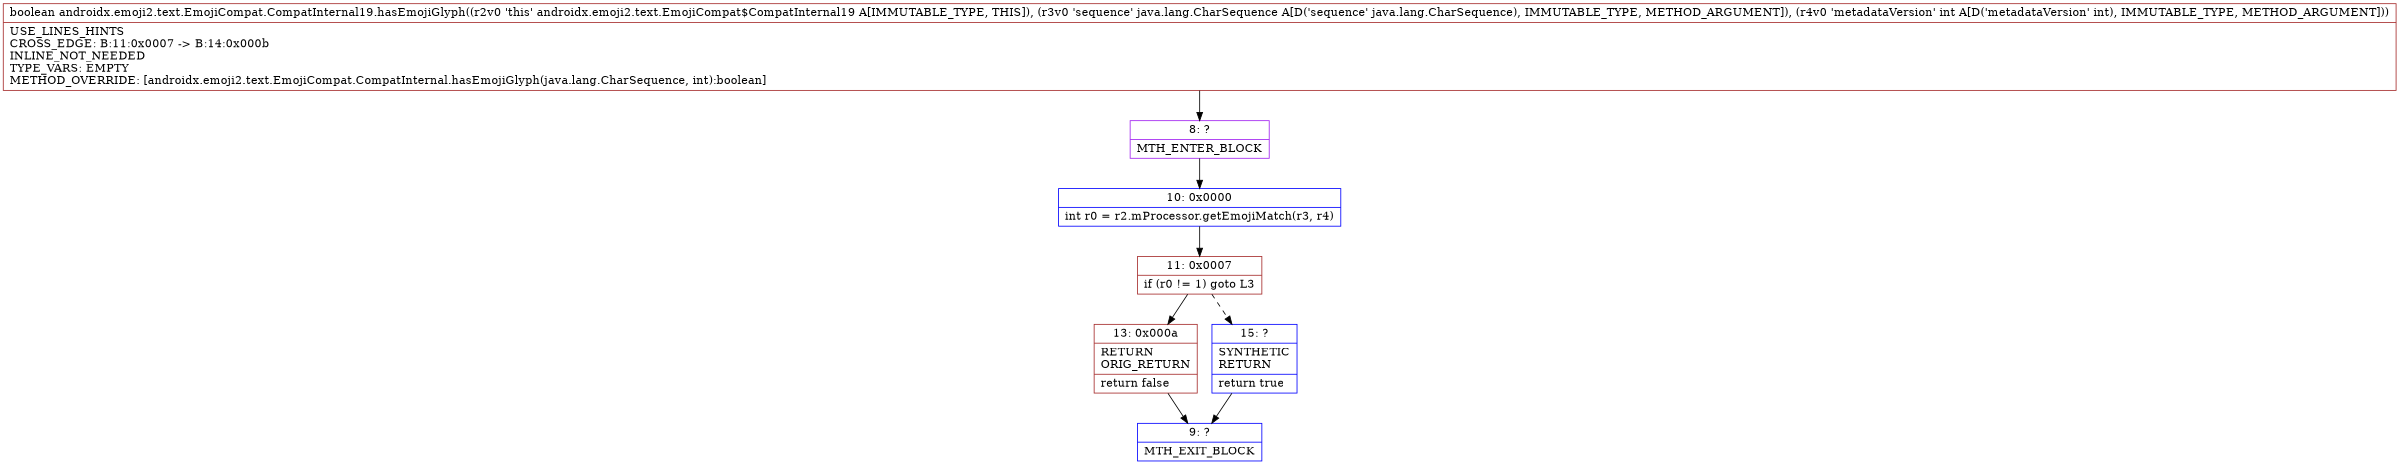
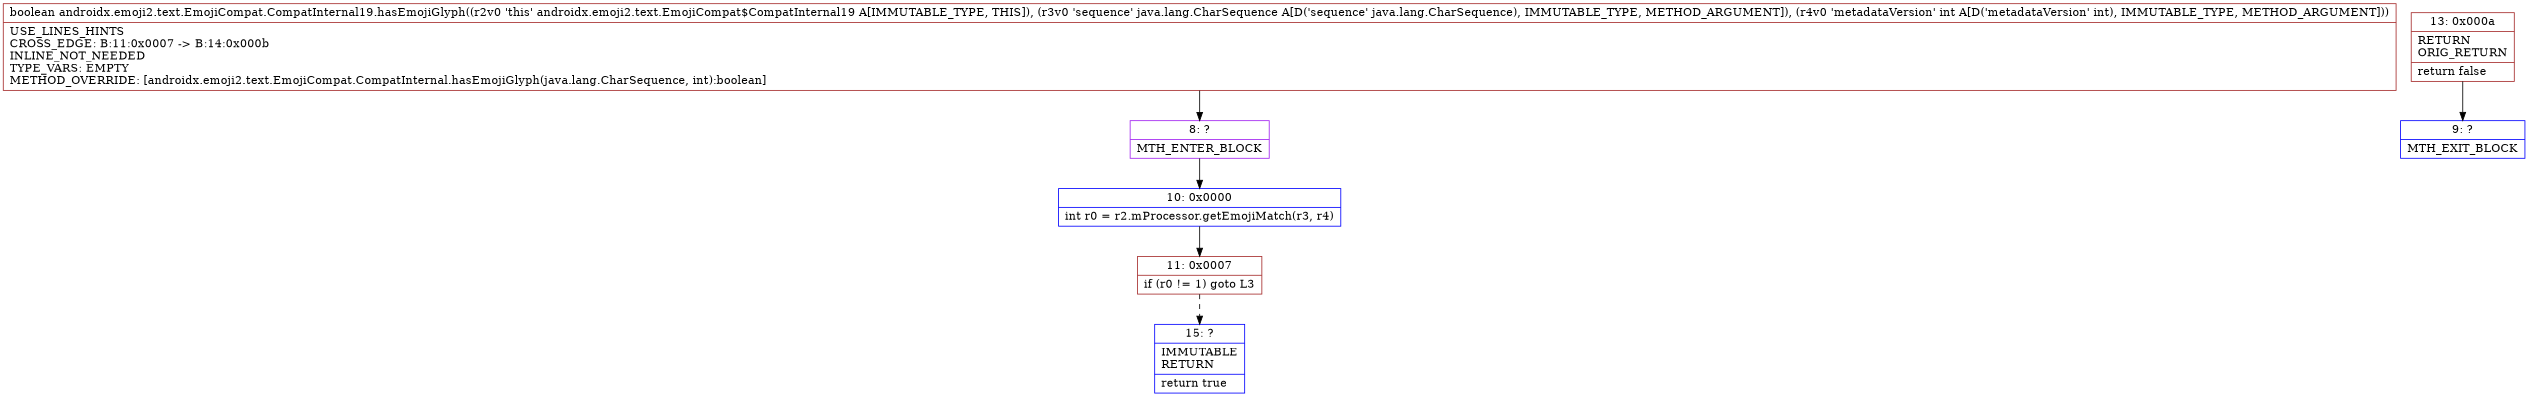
edge "11: 0x0007" -> "13: 0x000a": removed
node "15: ?": text "SYNTHETIC" -> "IMMUTABLE"
edge "15: ?" -> "9: ?": removed
